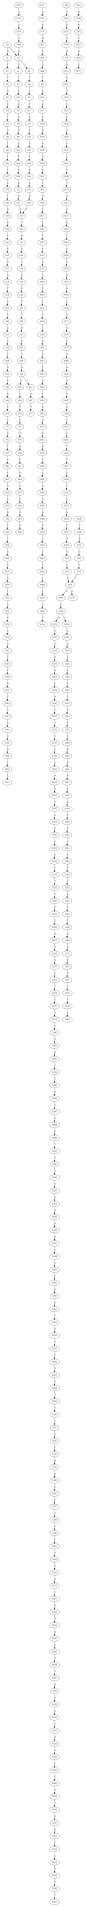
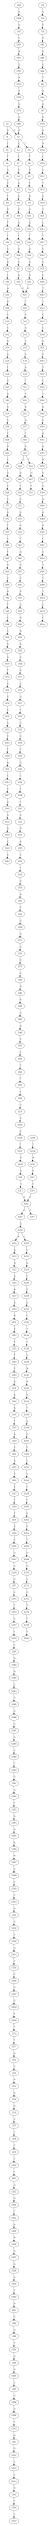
edge "S170" -> "S173": added, label "A"
edge "S96" -> "S99": added, label "A"
